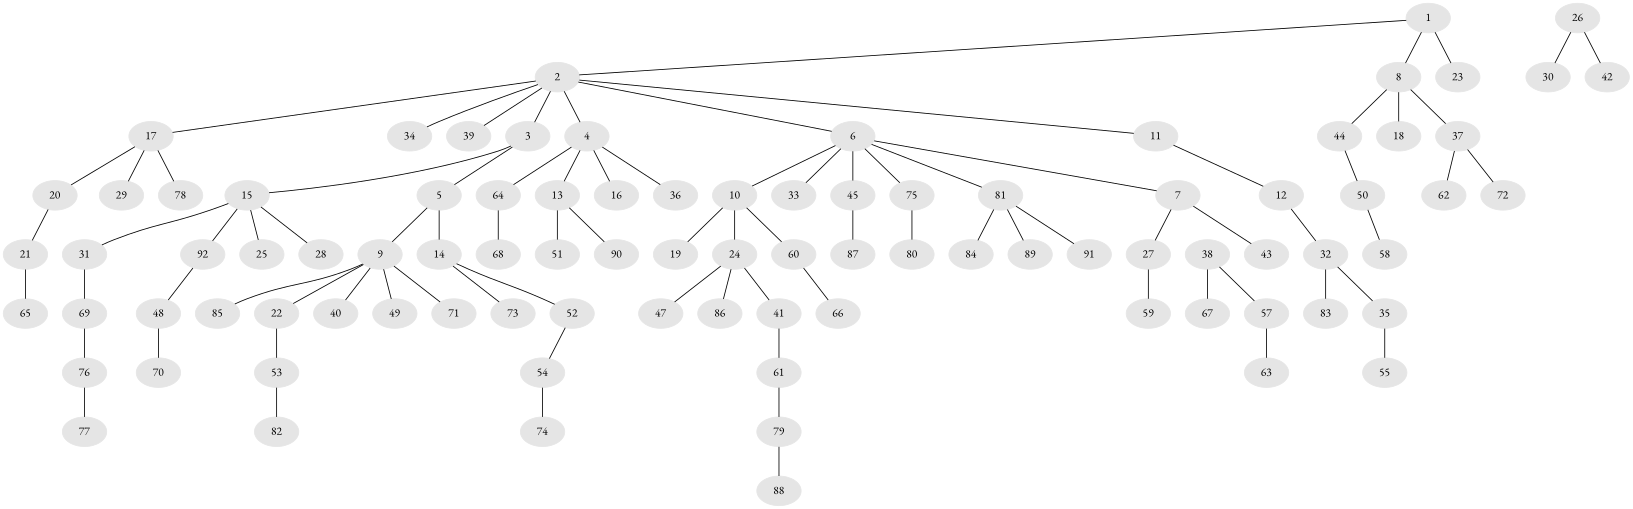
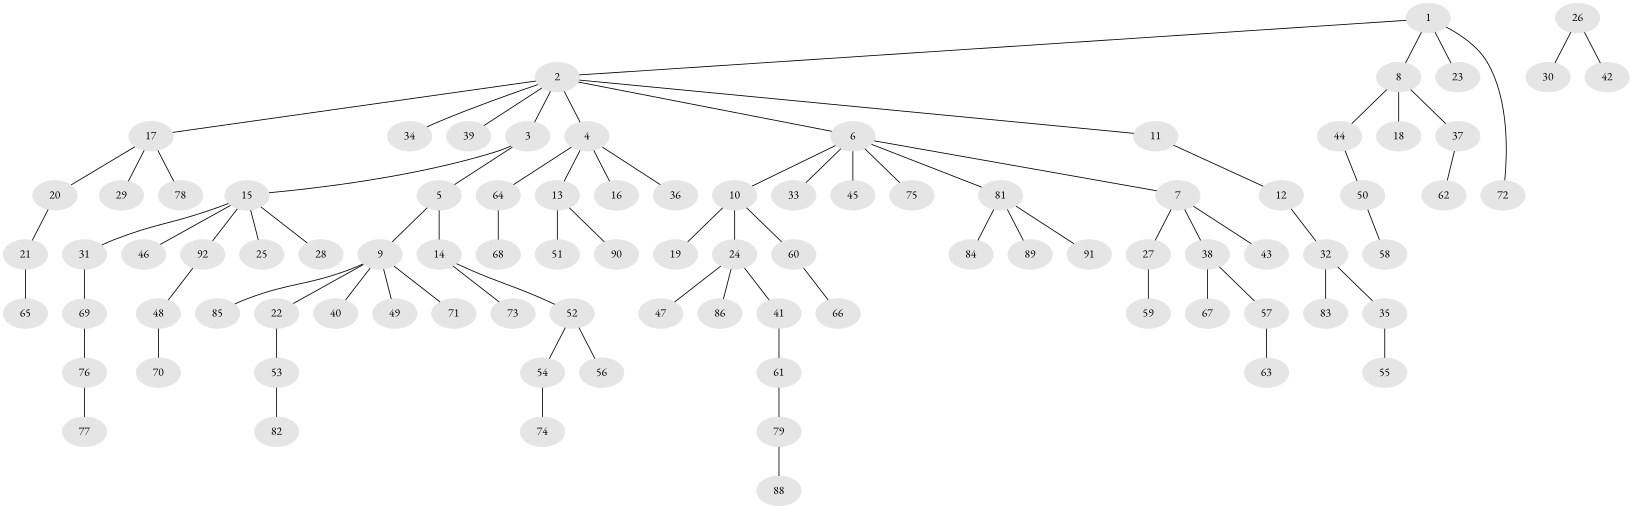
edge "37" -- "72": now "1" -- "72"
edge "7" -- "38": added
node "46": added
node "87": removed
node "80": removed
node "56": added
